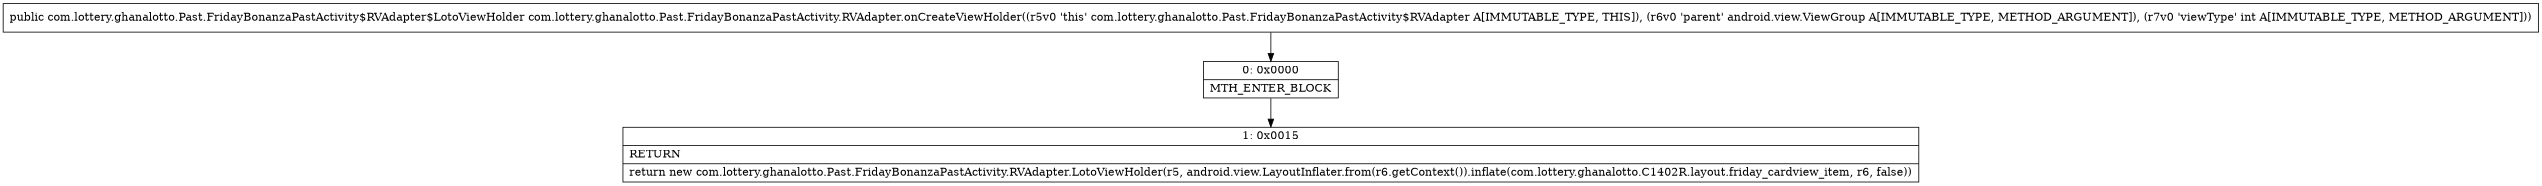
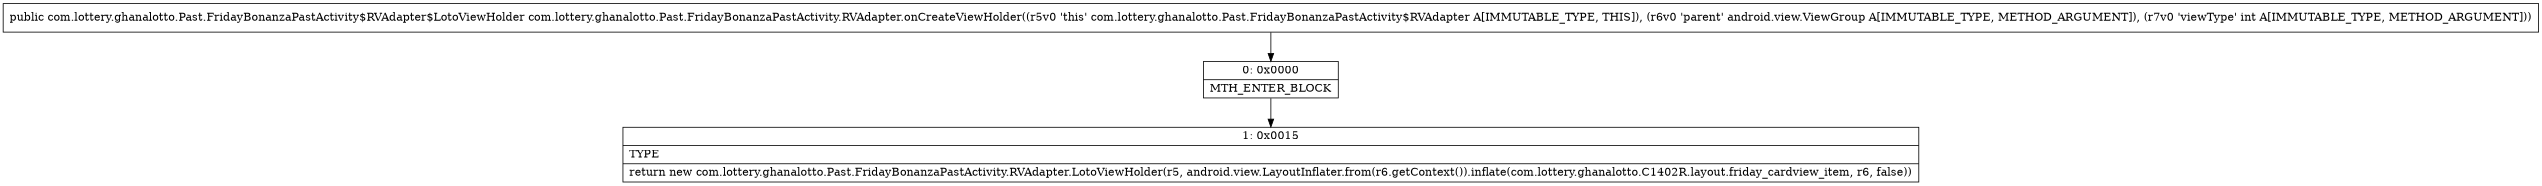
node "1: 0x0015": text "RETURN" -> "TYPE"
